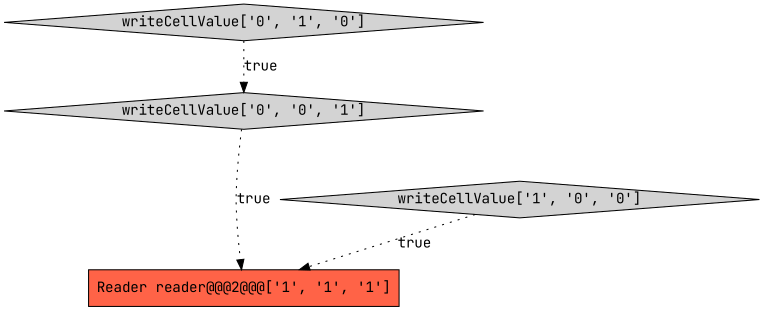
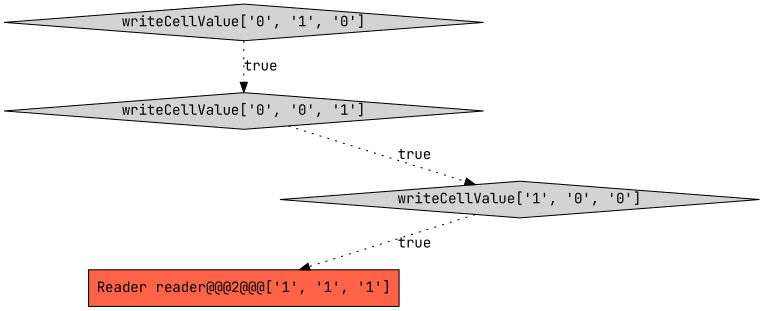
edge "writeCellValue['0', '0', '1']" -> "Reader reader@@@2@@@['1', '1', '1']": now "writeCellValue['0', '0', '1']" -> "writeCellValue['1', '0', '0']"
